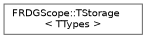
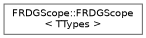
node "FRDGScope::TStorage < TTypes >": label "FRDGScope::TStorage < TTypes >" -> "FRDGScope::FRDGScope < TTypes >"
